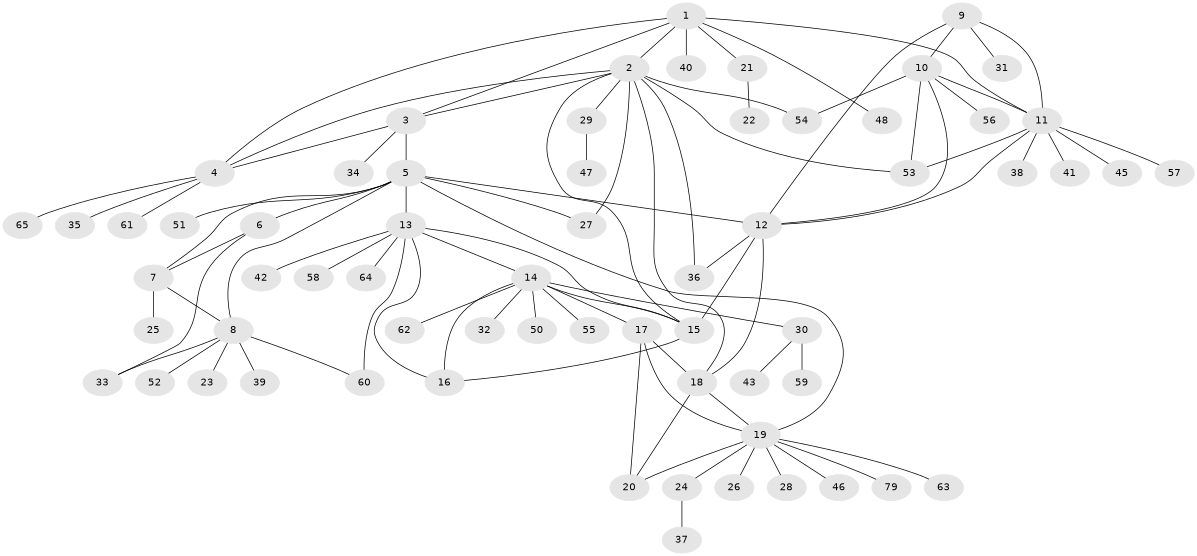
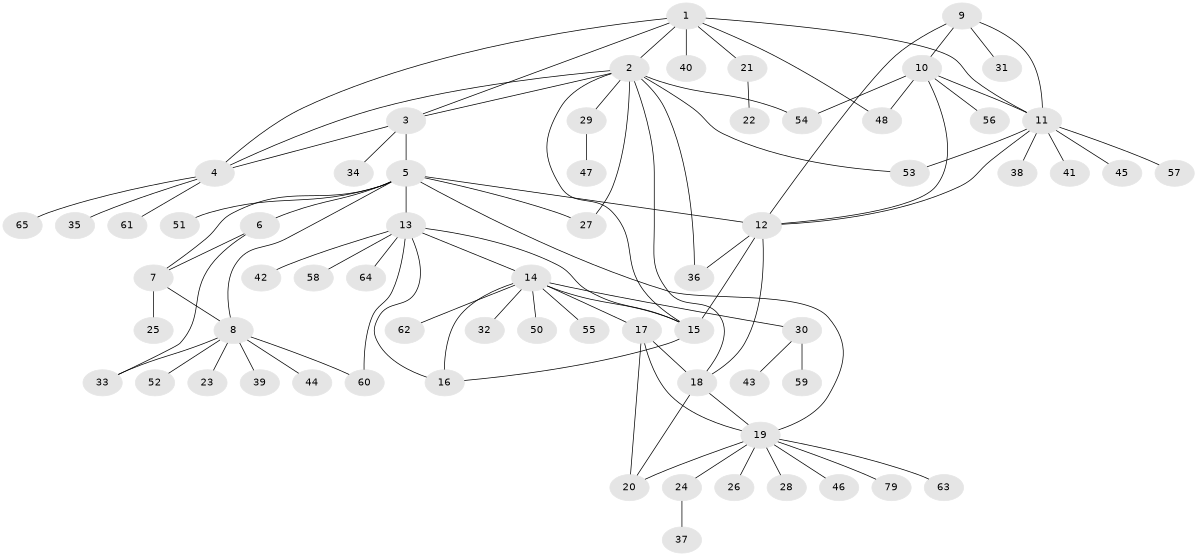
edge "10" -- "53": now "10" -- "48"
node "44": added
